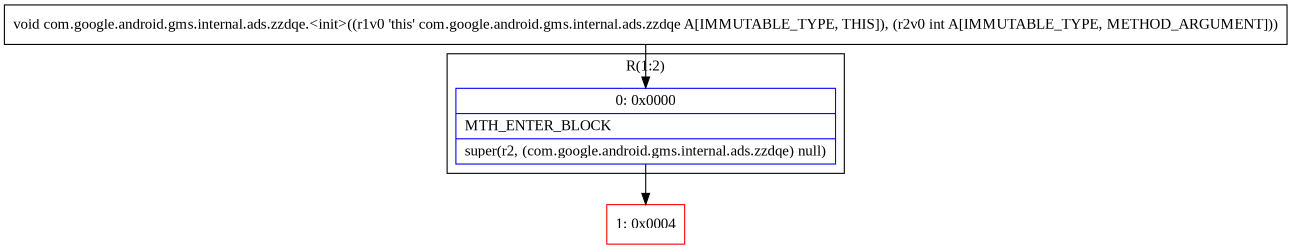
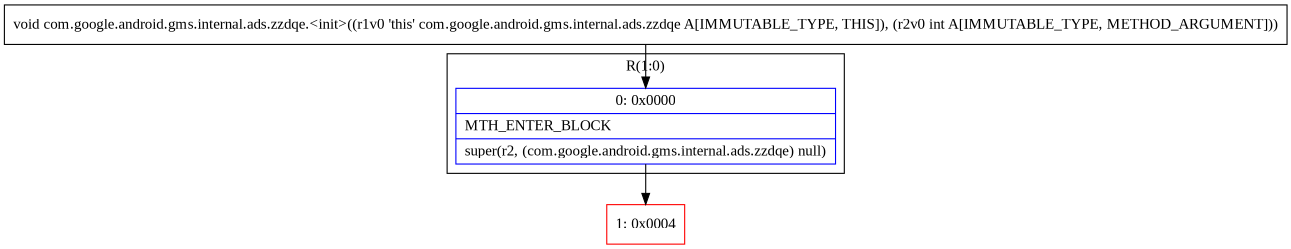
cluster "R(1:2)": label "R(1:2)" -> "R(1:0)"
